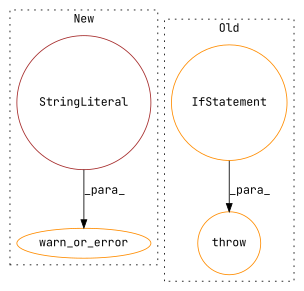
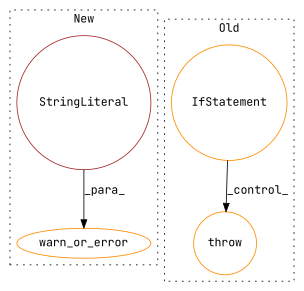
edge "IfStatement" -> "throw": label "_para_" -> "_control_"
